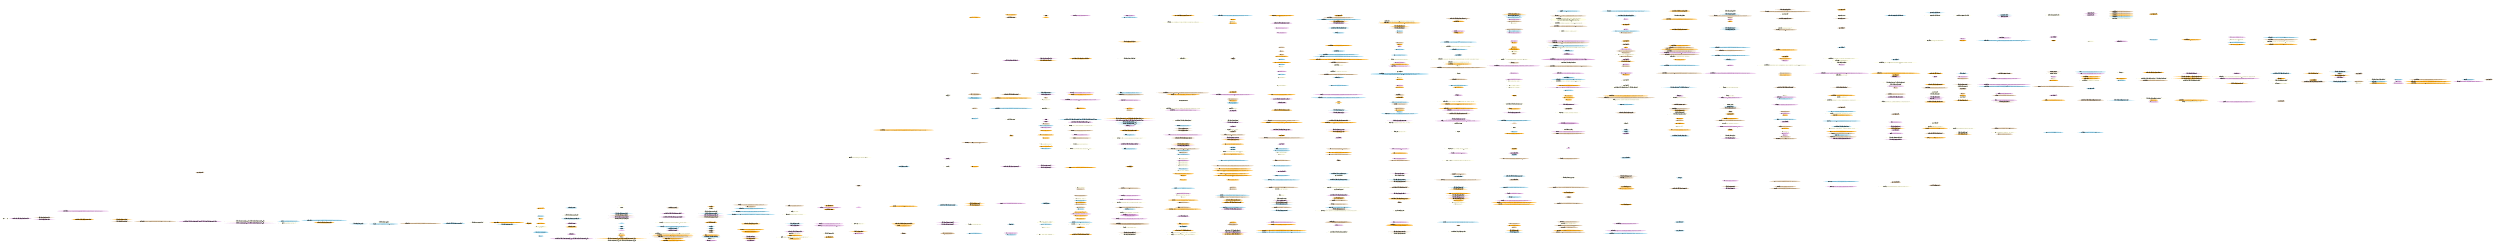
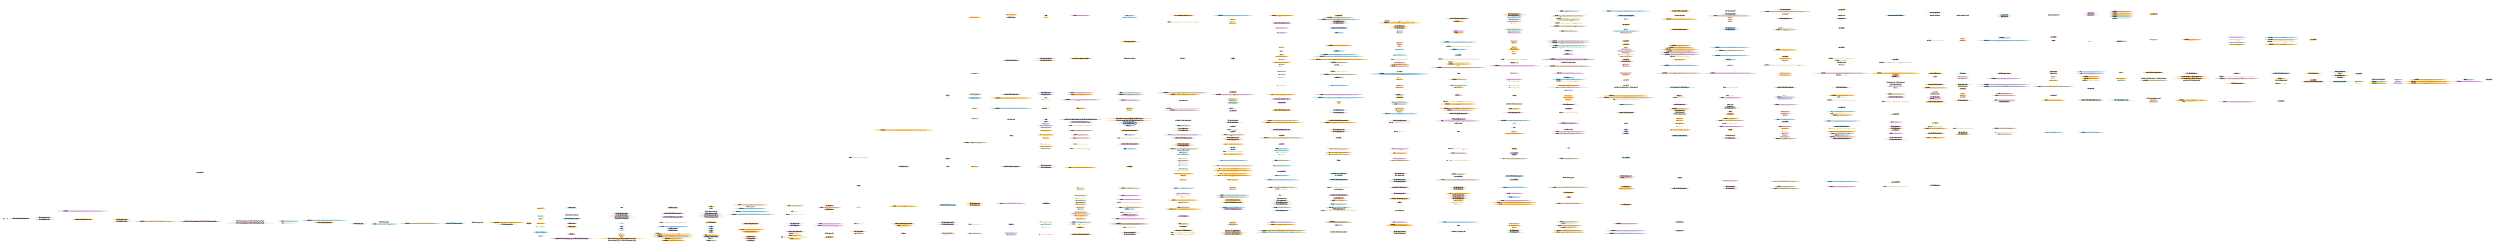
node "Kim Kitsuragi: “好吧。”警督顿了几秒，问到：“跟案子有什么关联吗？”": fillcolor lightyellow -> tan
node "You: 把另一手也举起来。": shape diamond -> ellipse
